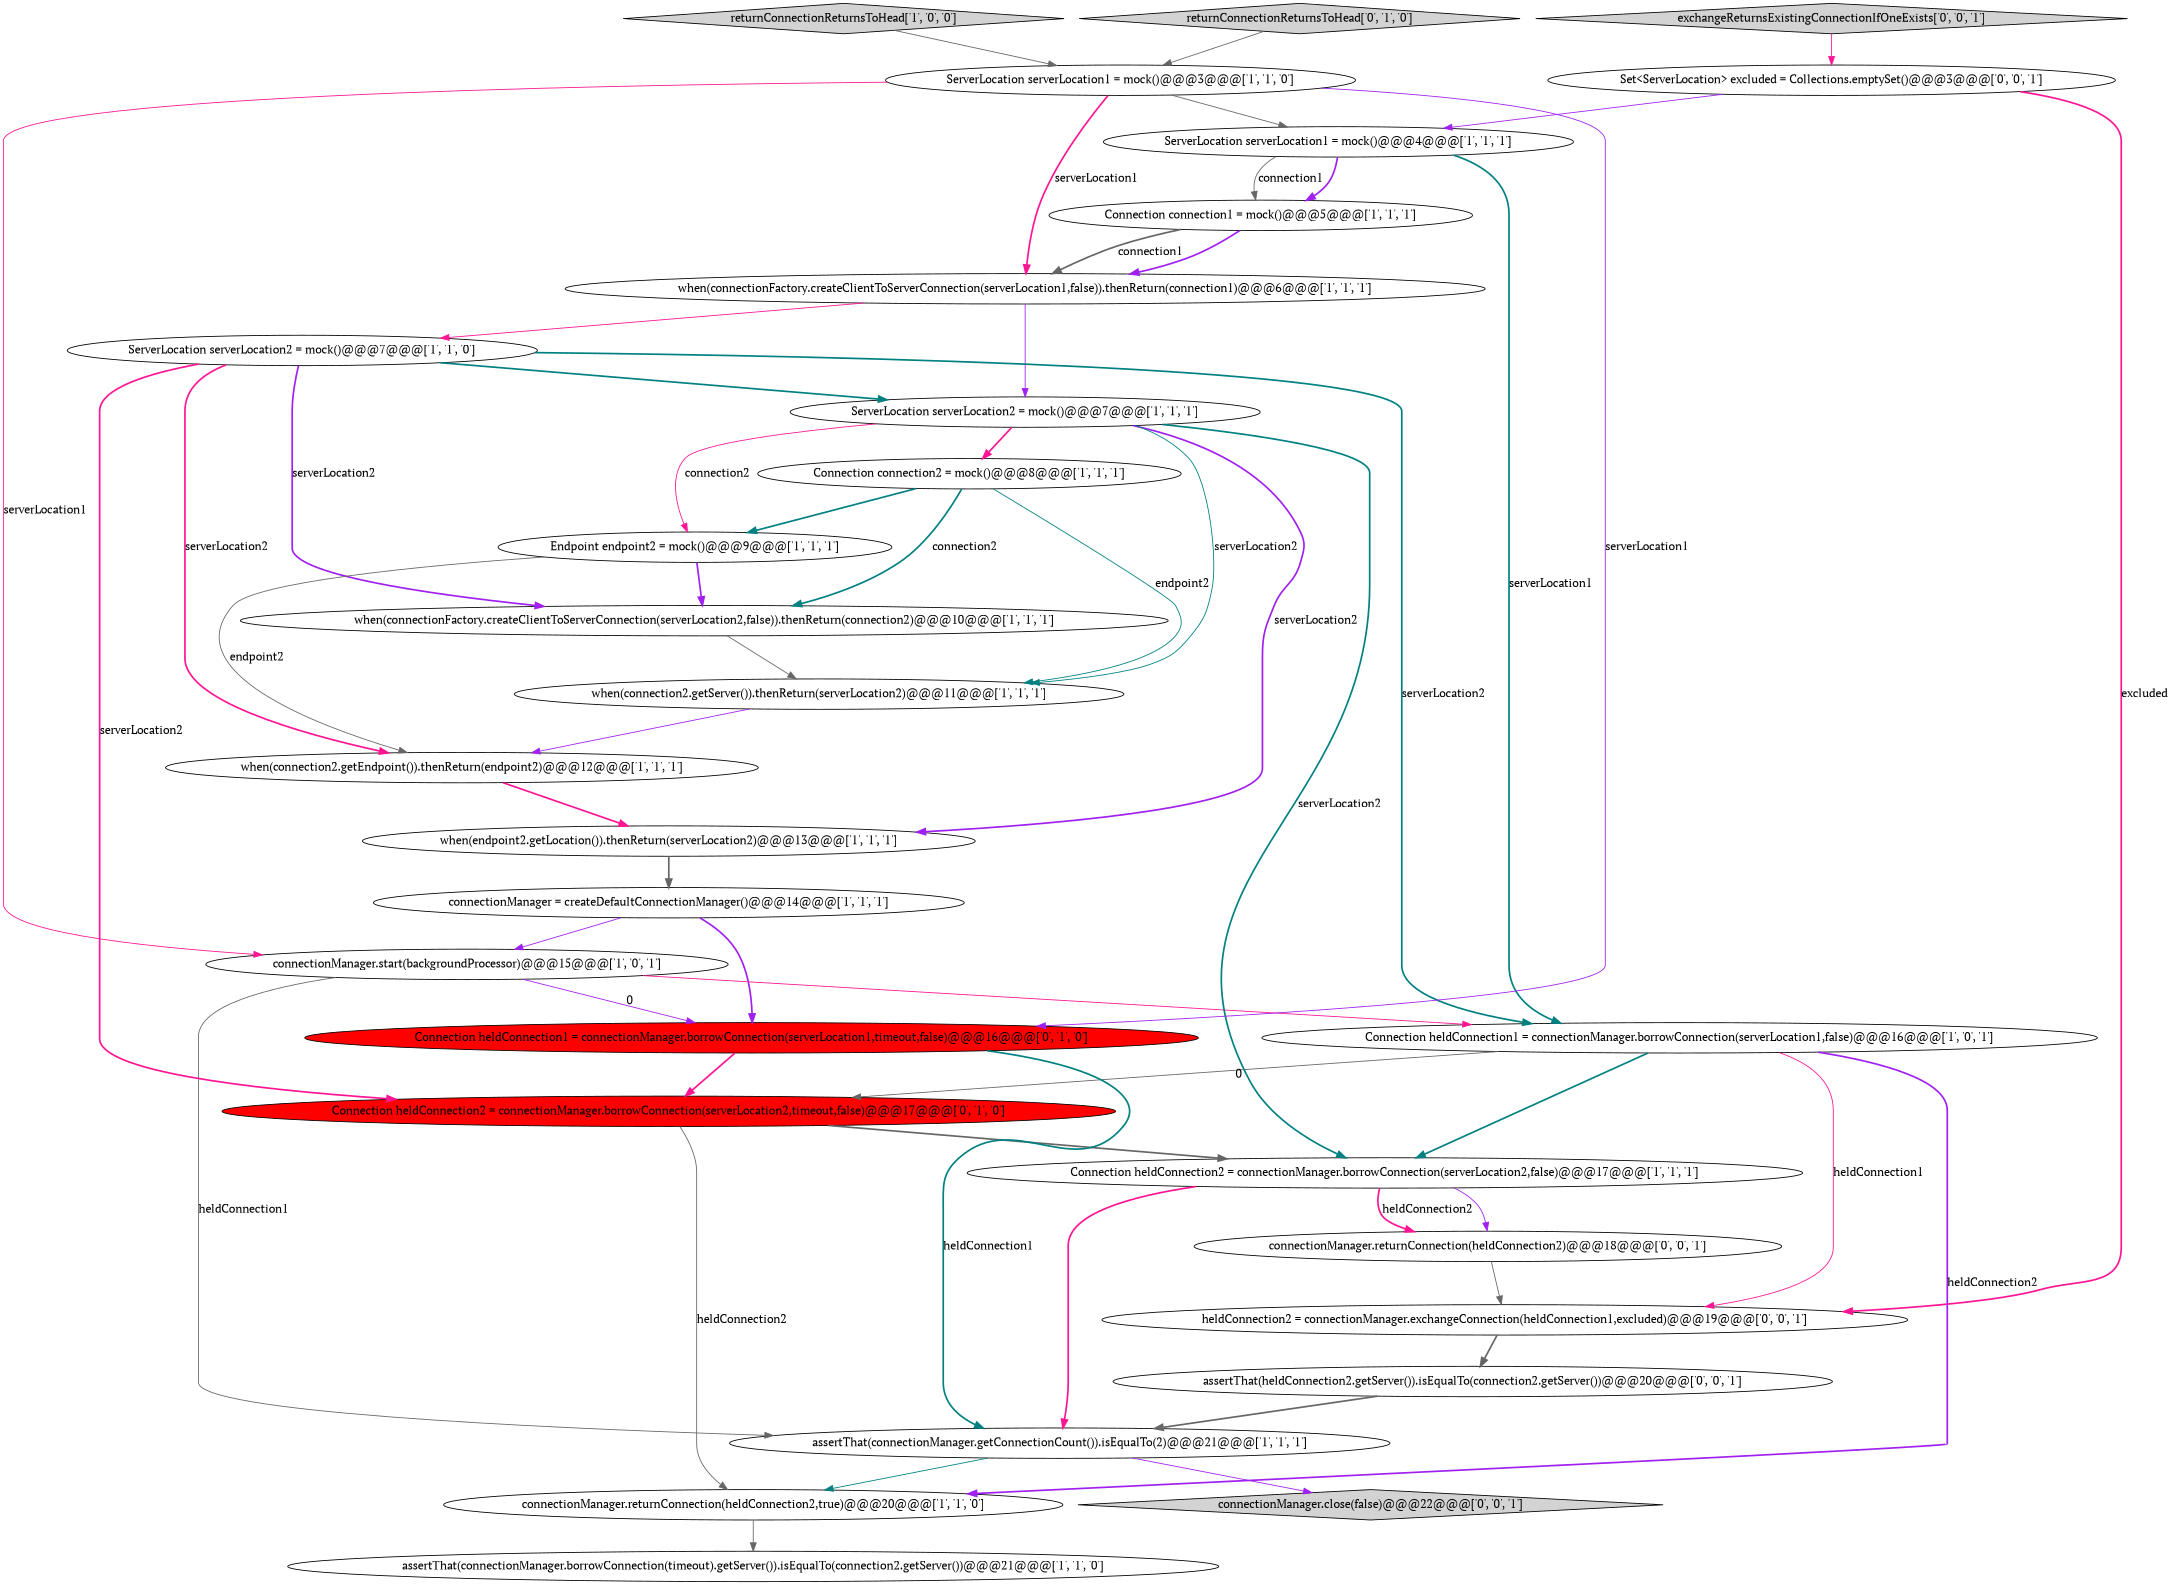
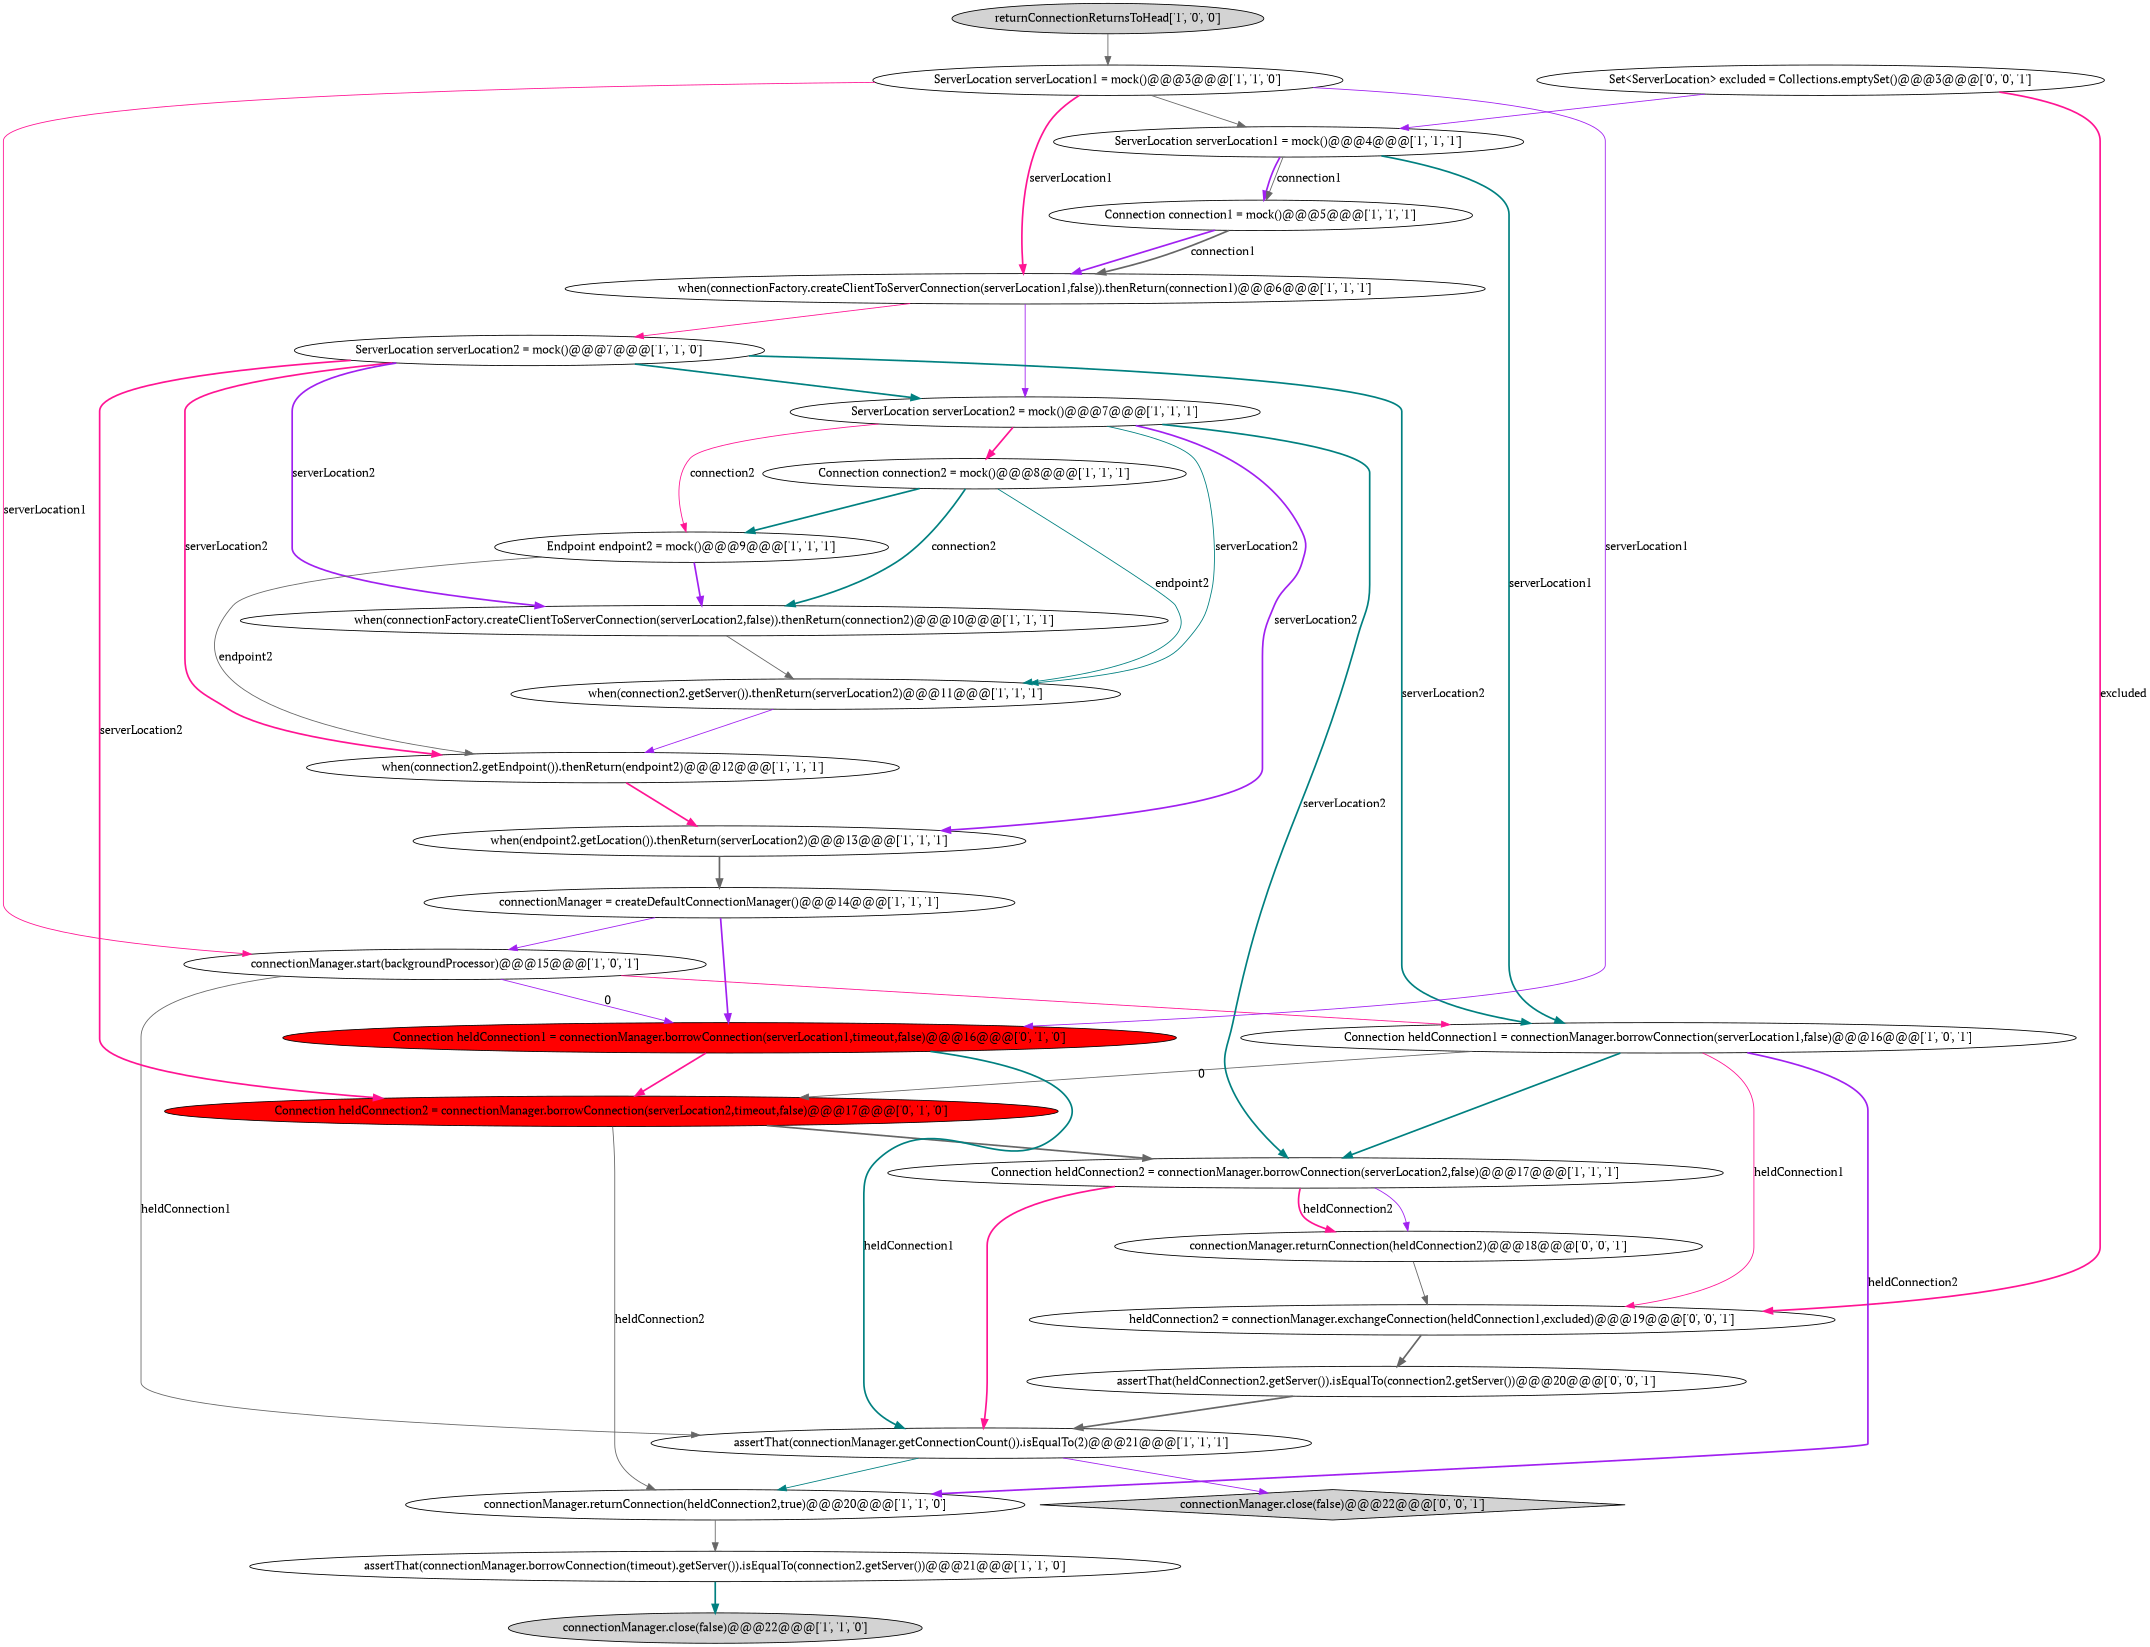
node "returnConnectionReturnsToHead['1', '0', '0']": shape diamond -> ellipse
node "returnConnectionReturnsToHead['0', '1', '0']": removed
node "exchangeReturnsExistingConnectionIfOneExists['0', '0', '1']": removed
node "connectionManager.close(false)@@@22@@@['1', '1', '0']": added
